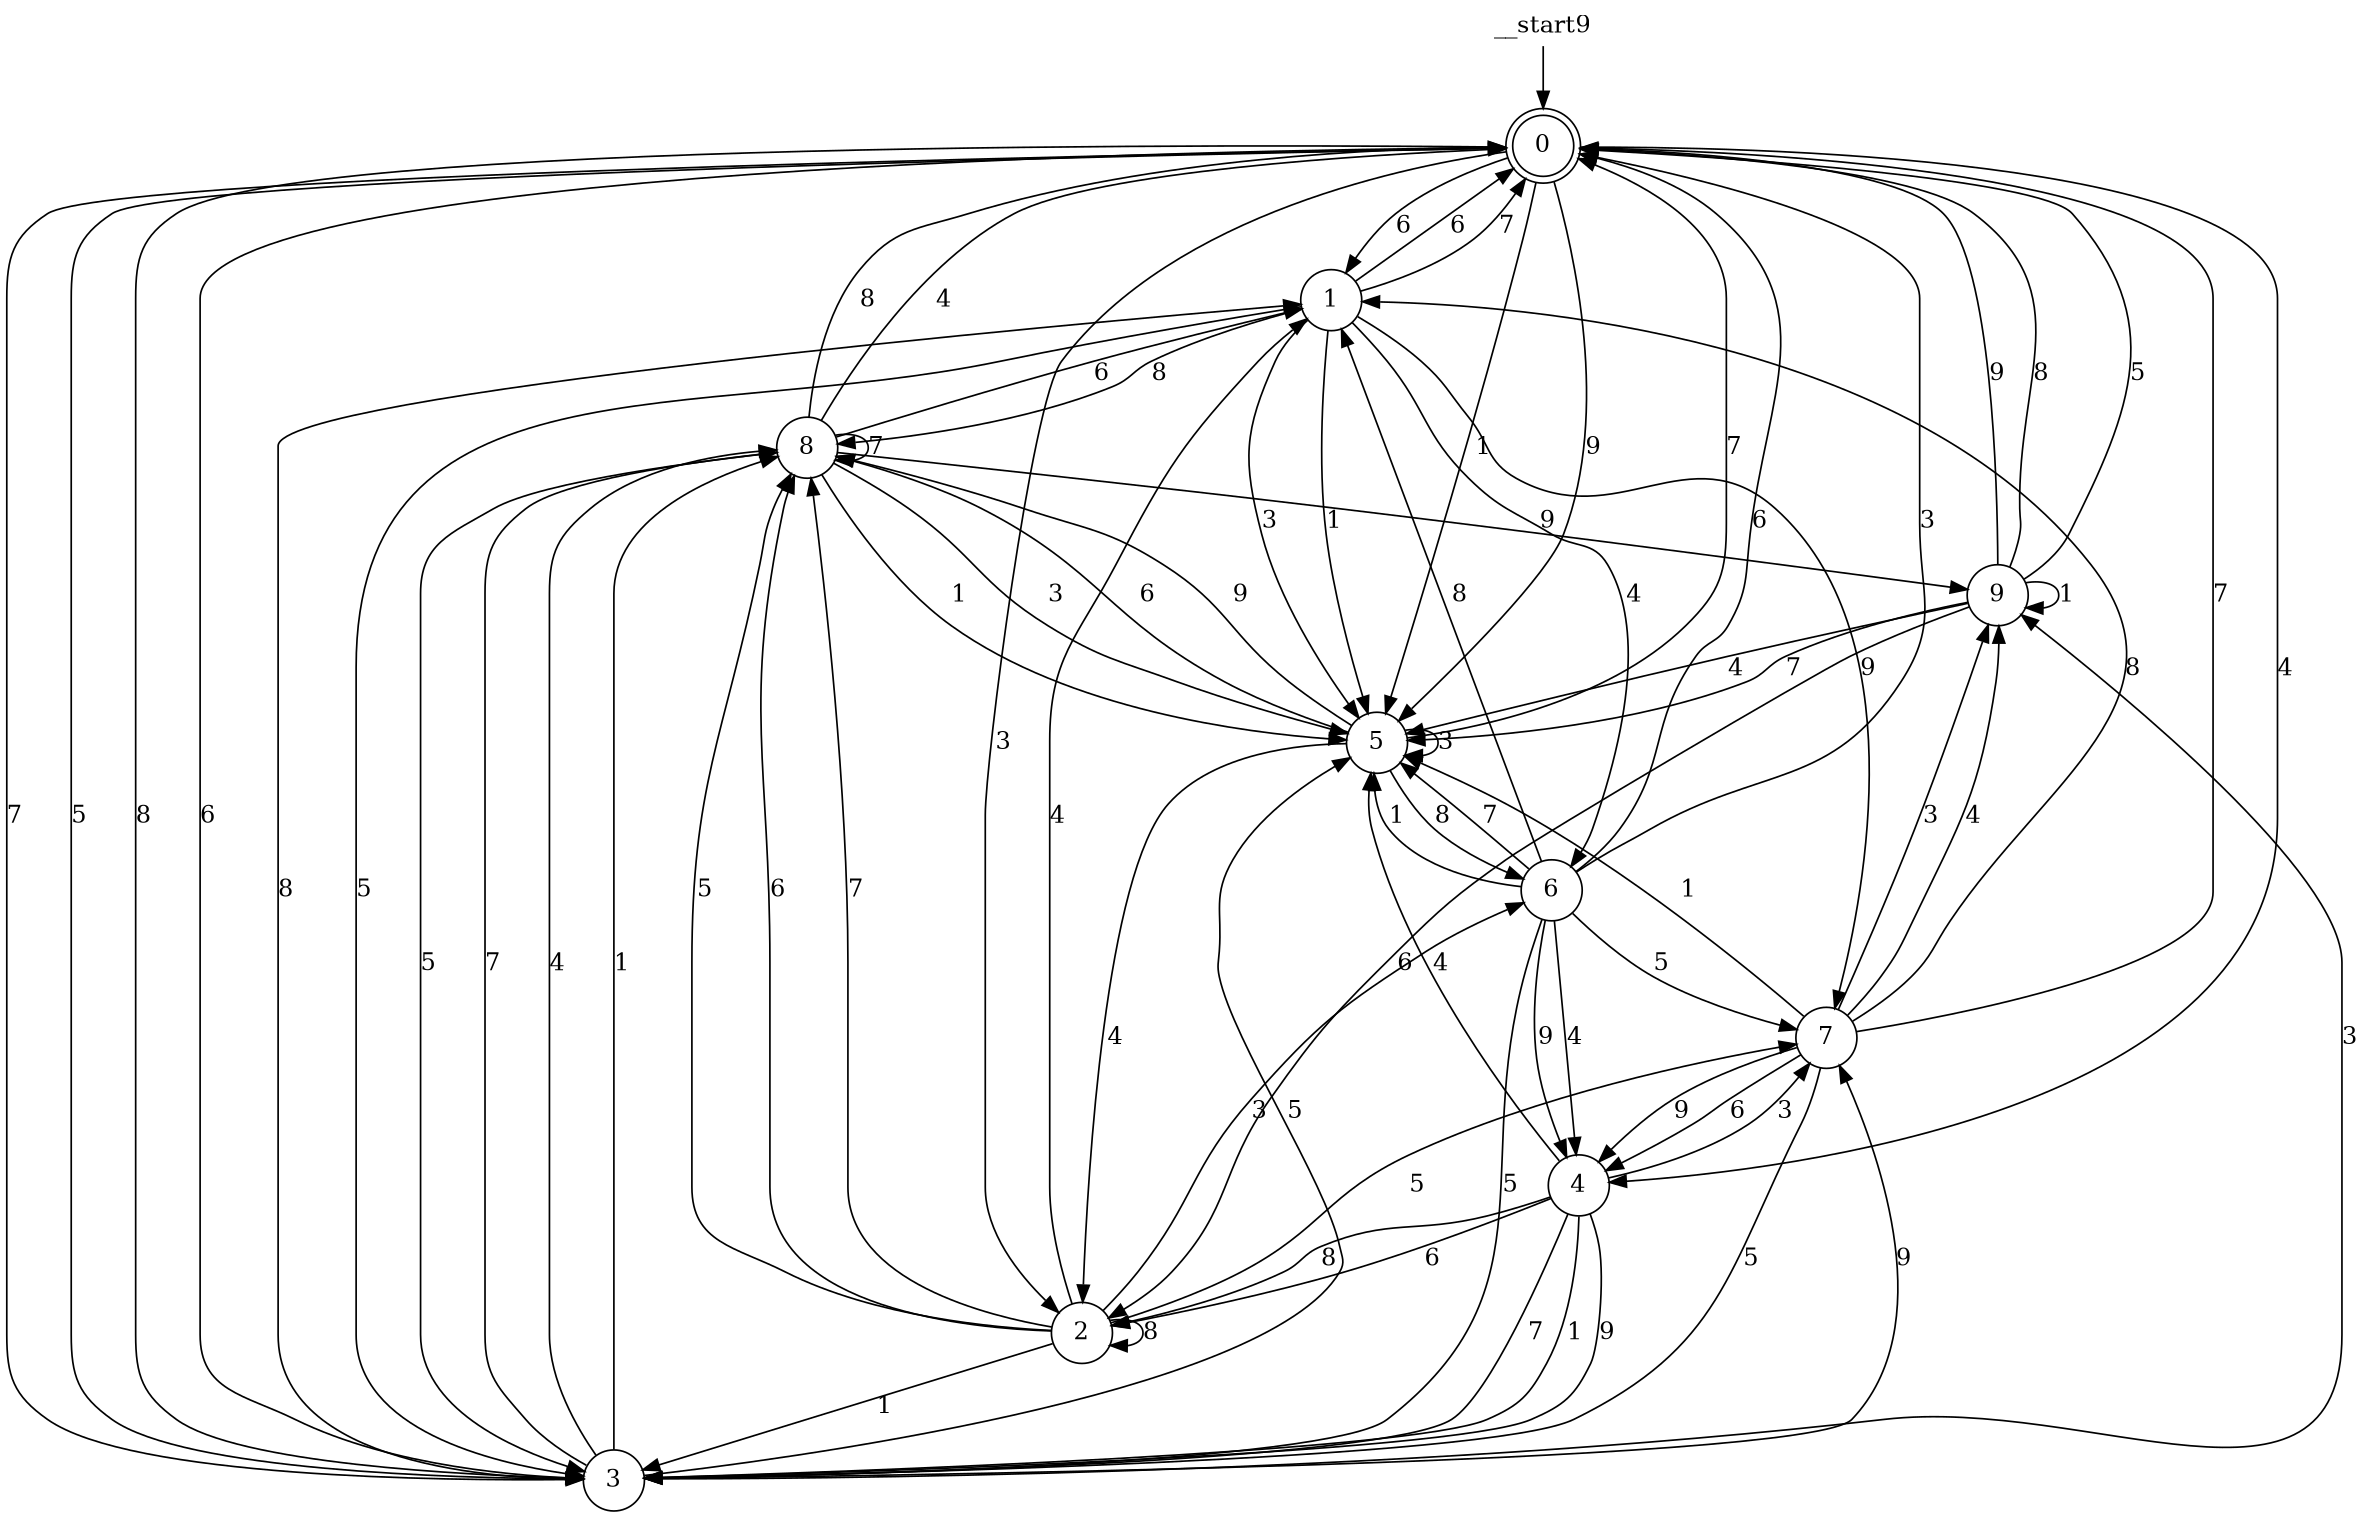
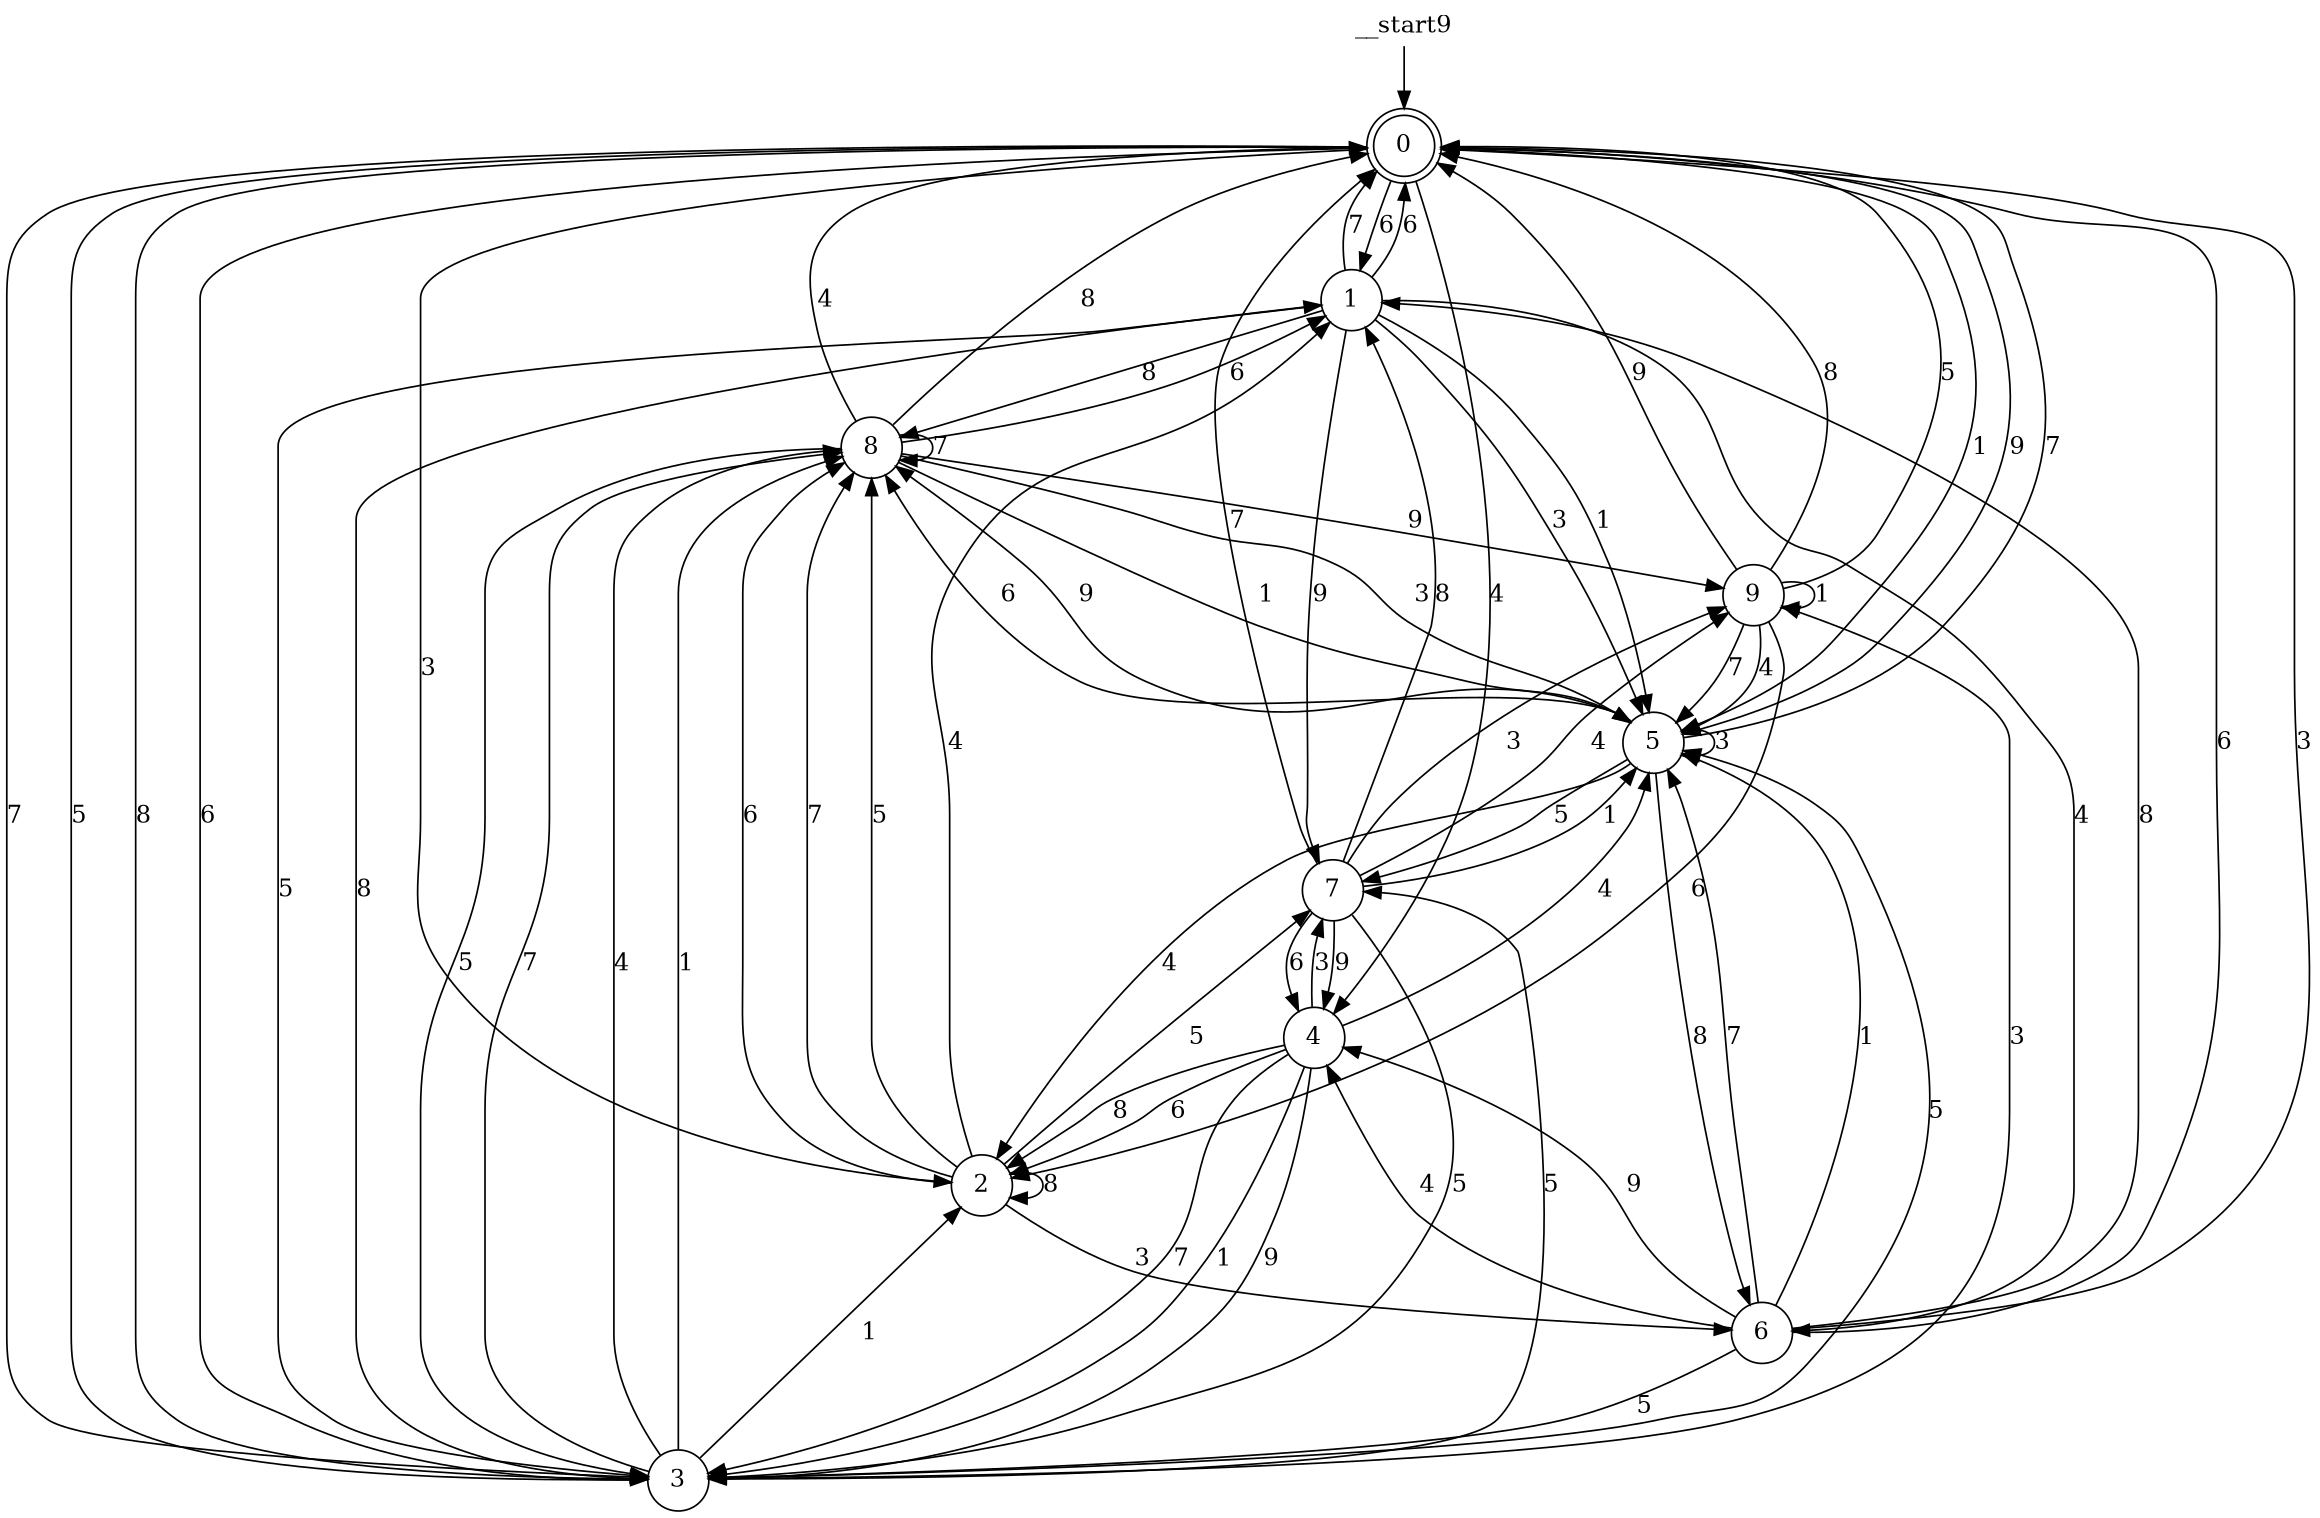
edge "6" -> "7": now "5" -> "7"
edge "3" -> "7": label "9" -> "5"
edge "2" -> "3": reversed
